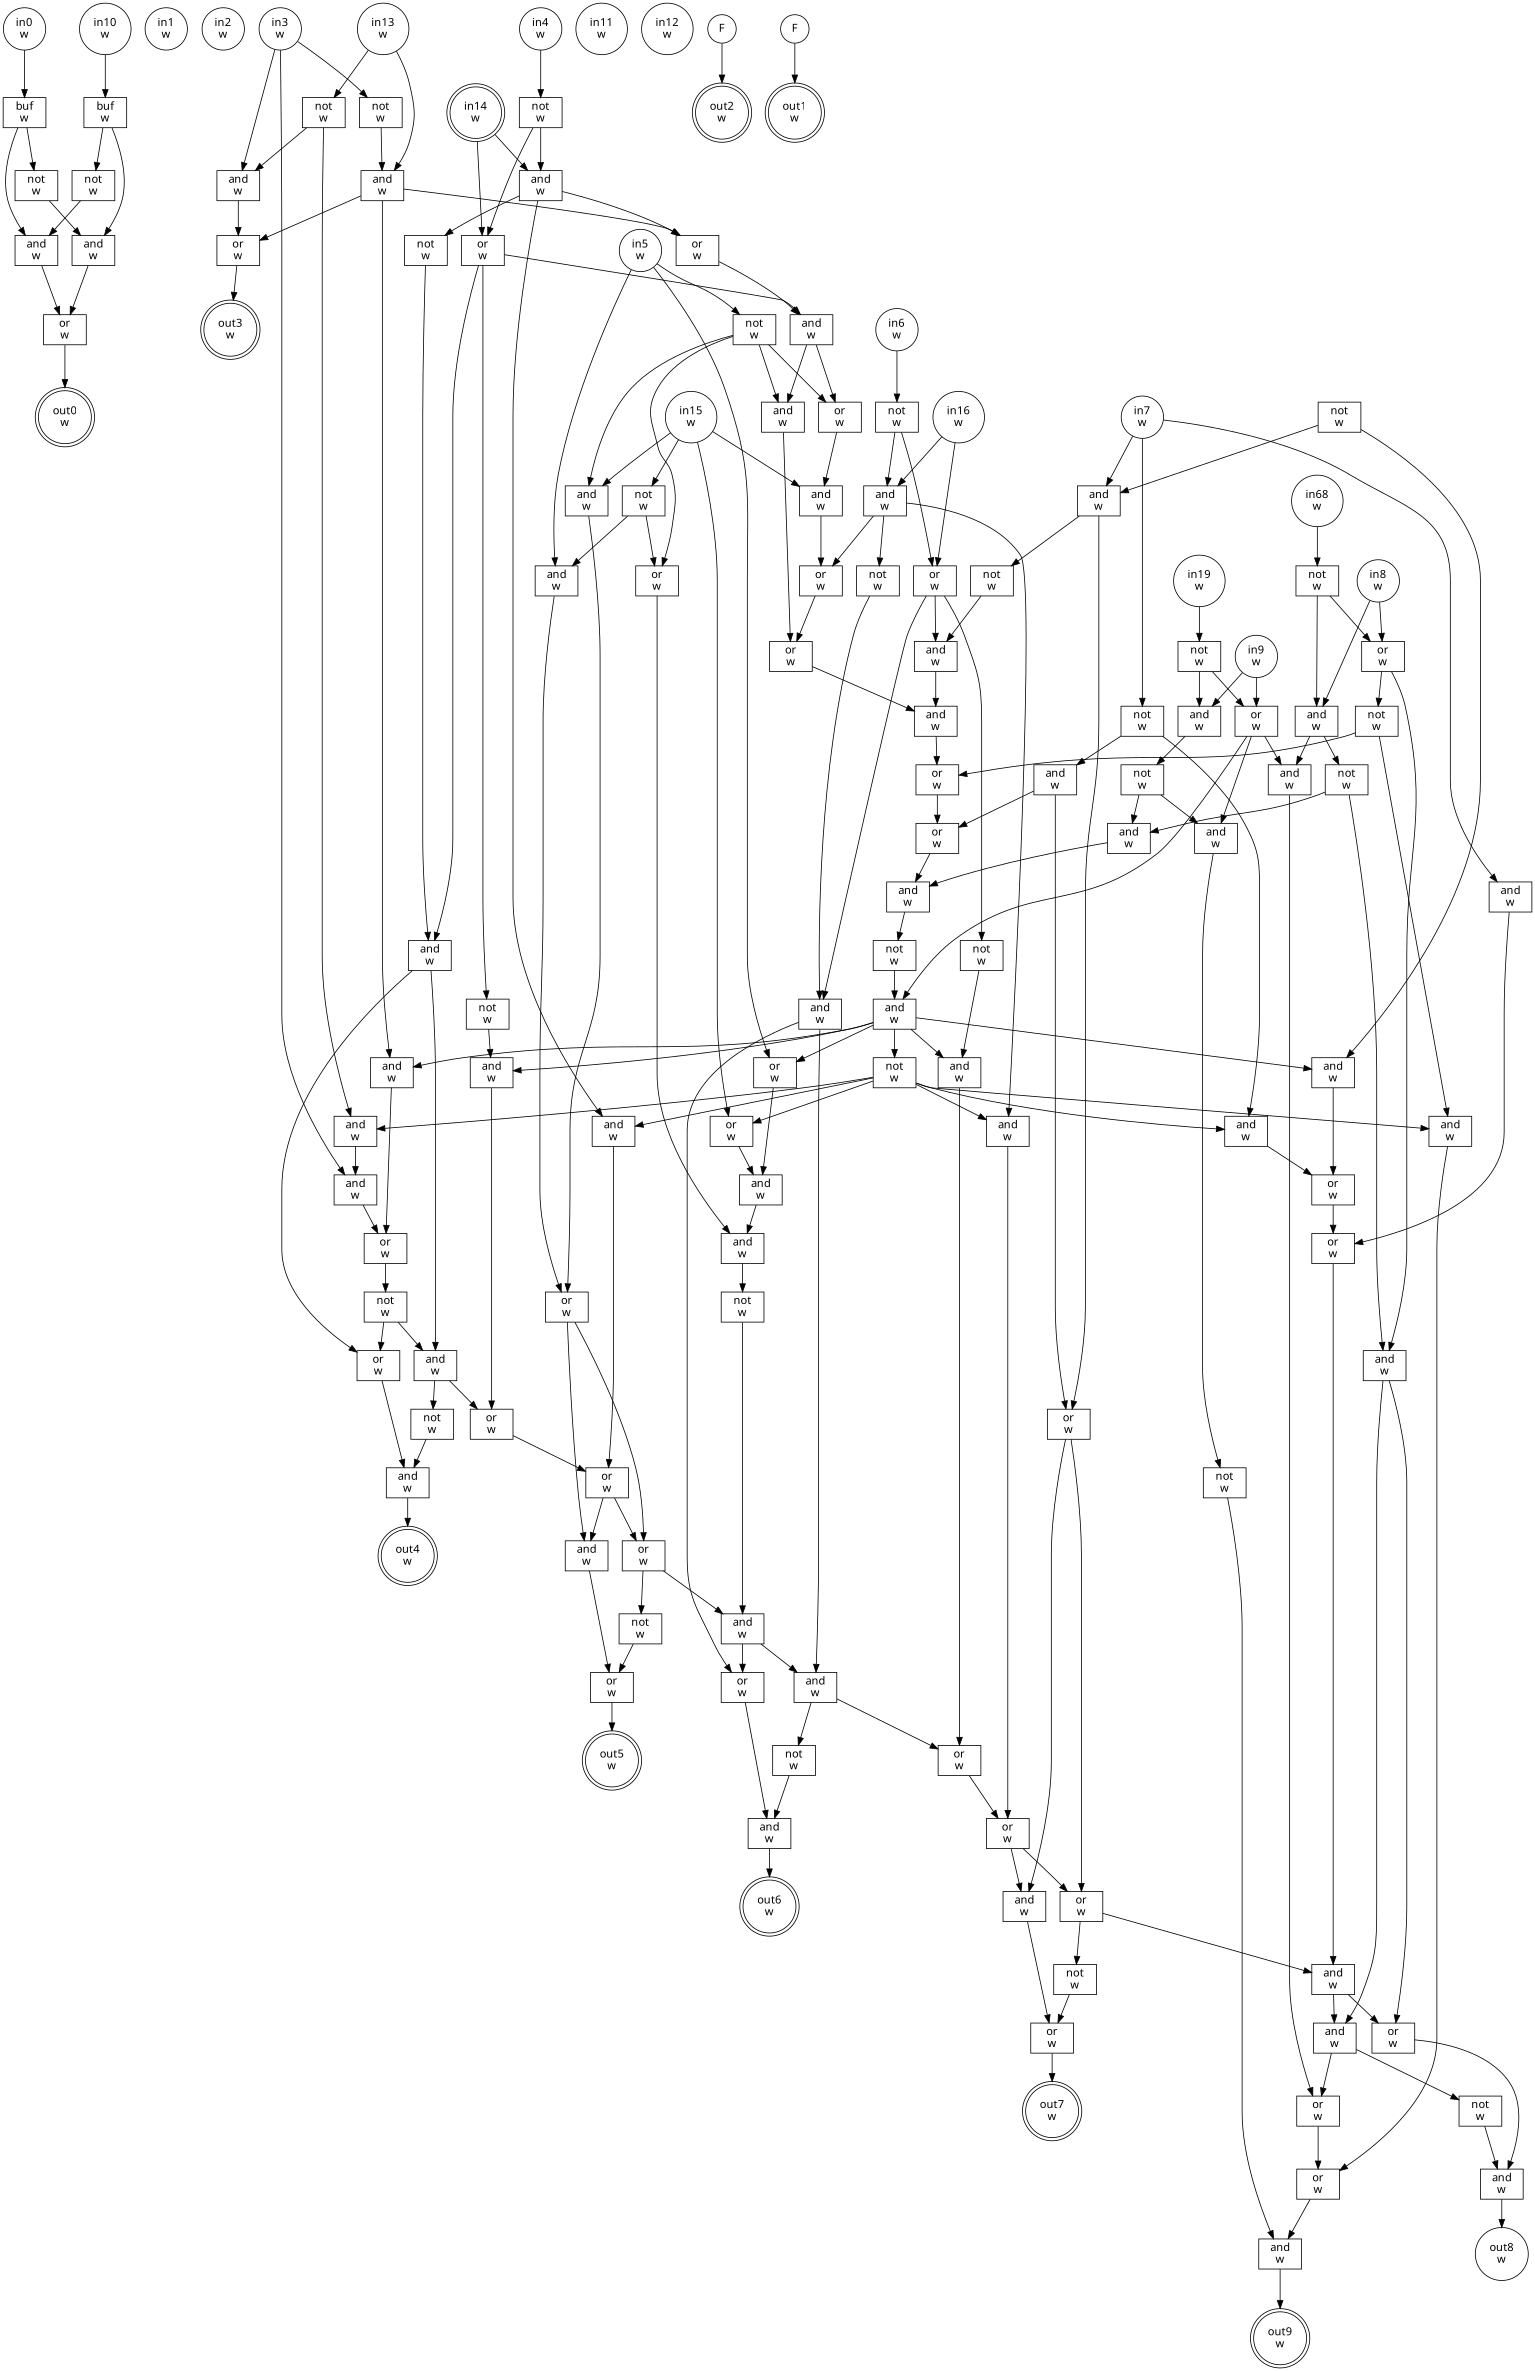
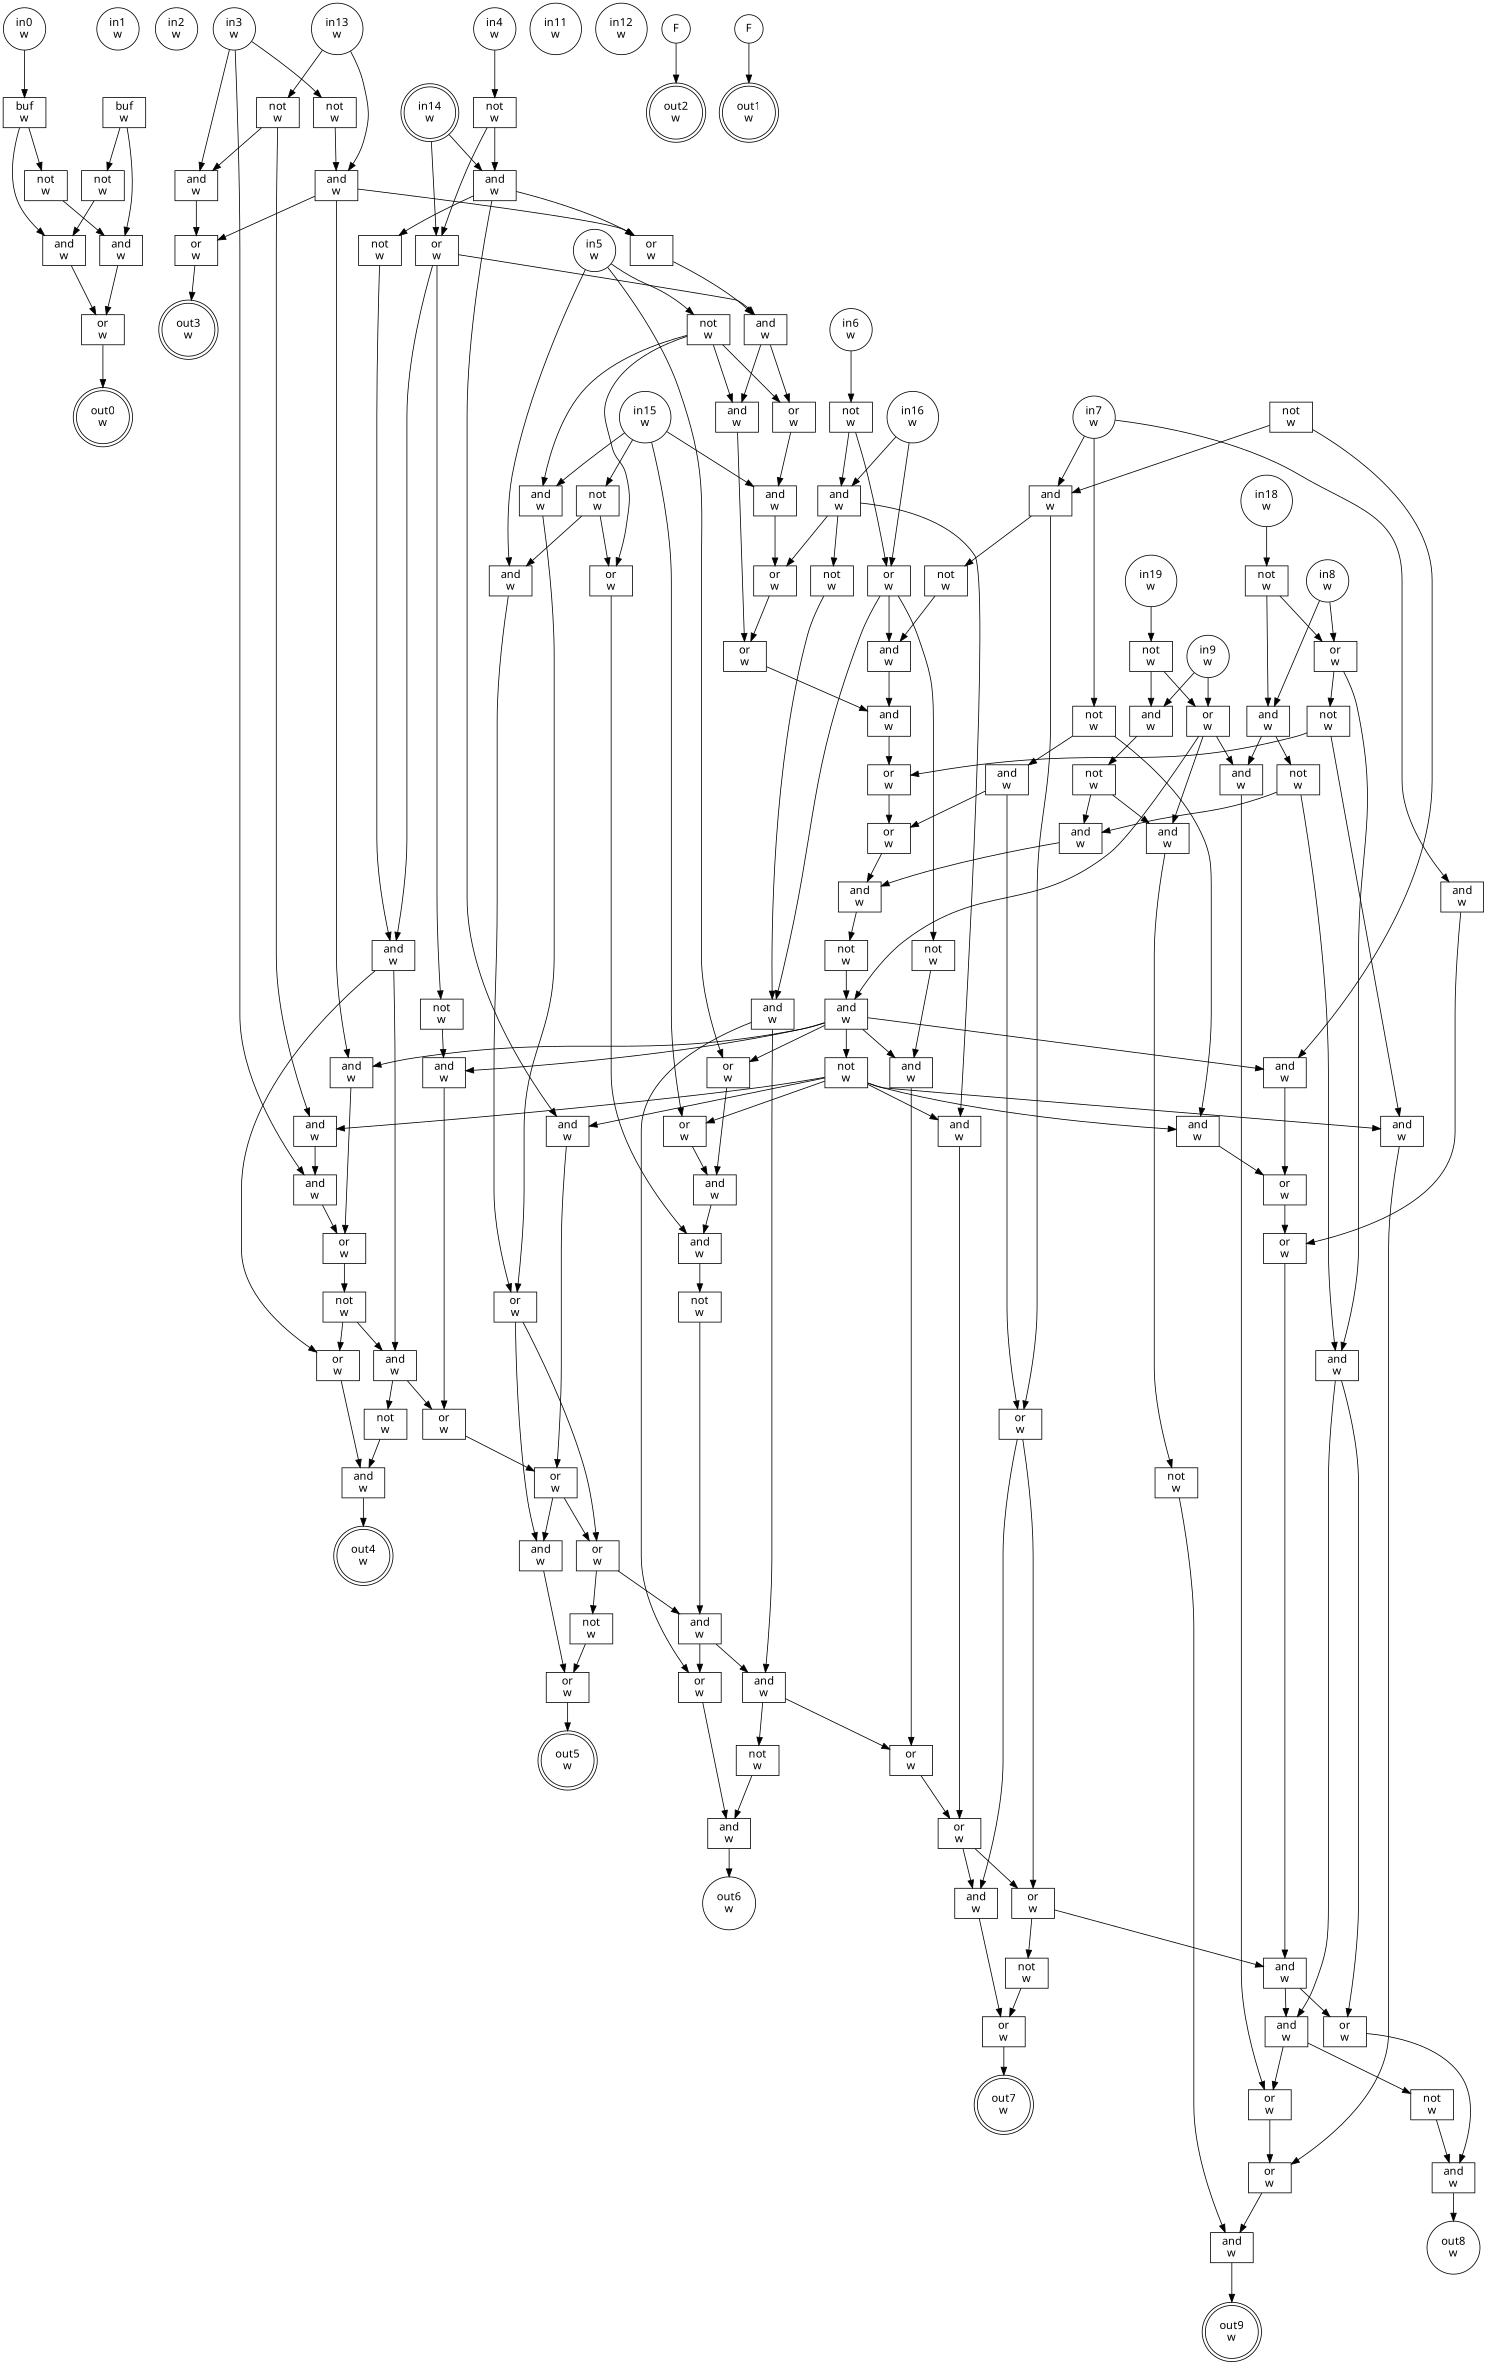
node "in10 w": removed
node "in68 w": label "in68 w" -> "in18 w"
node "out6 w": shape doublecircle -> circle
